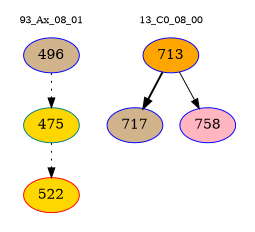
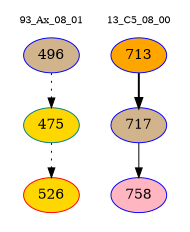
cluster "13_C0_08_00": label "13_C0_08_00" -> "13_C5_08_00"
edge "713" -> "758": now "717" -> "758"
node "522": label "522" -> "526"
